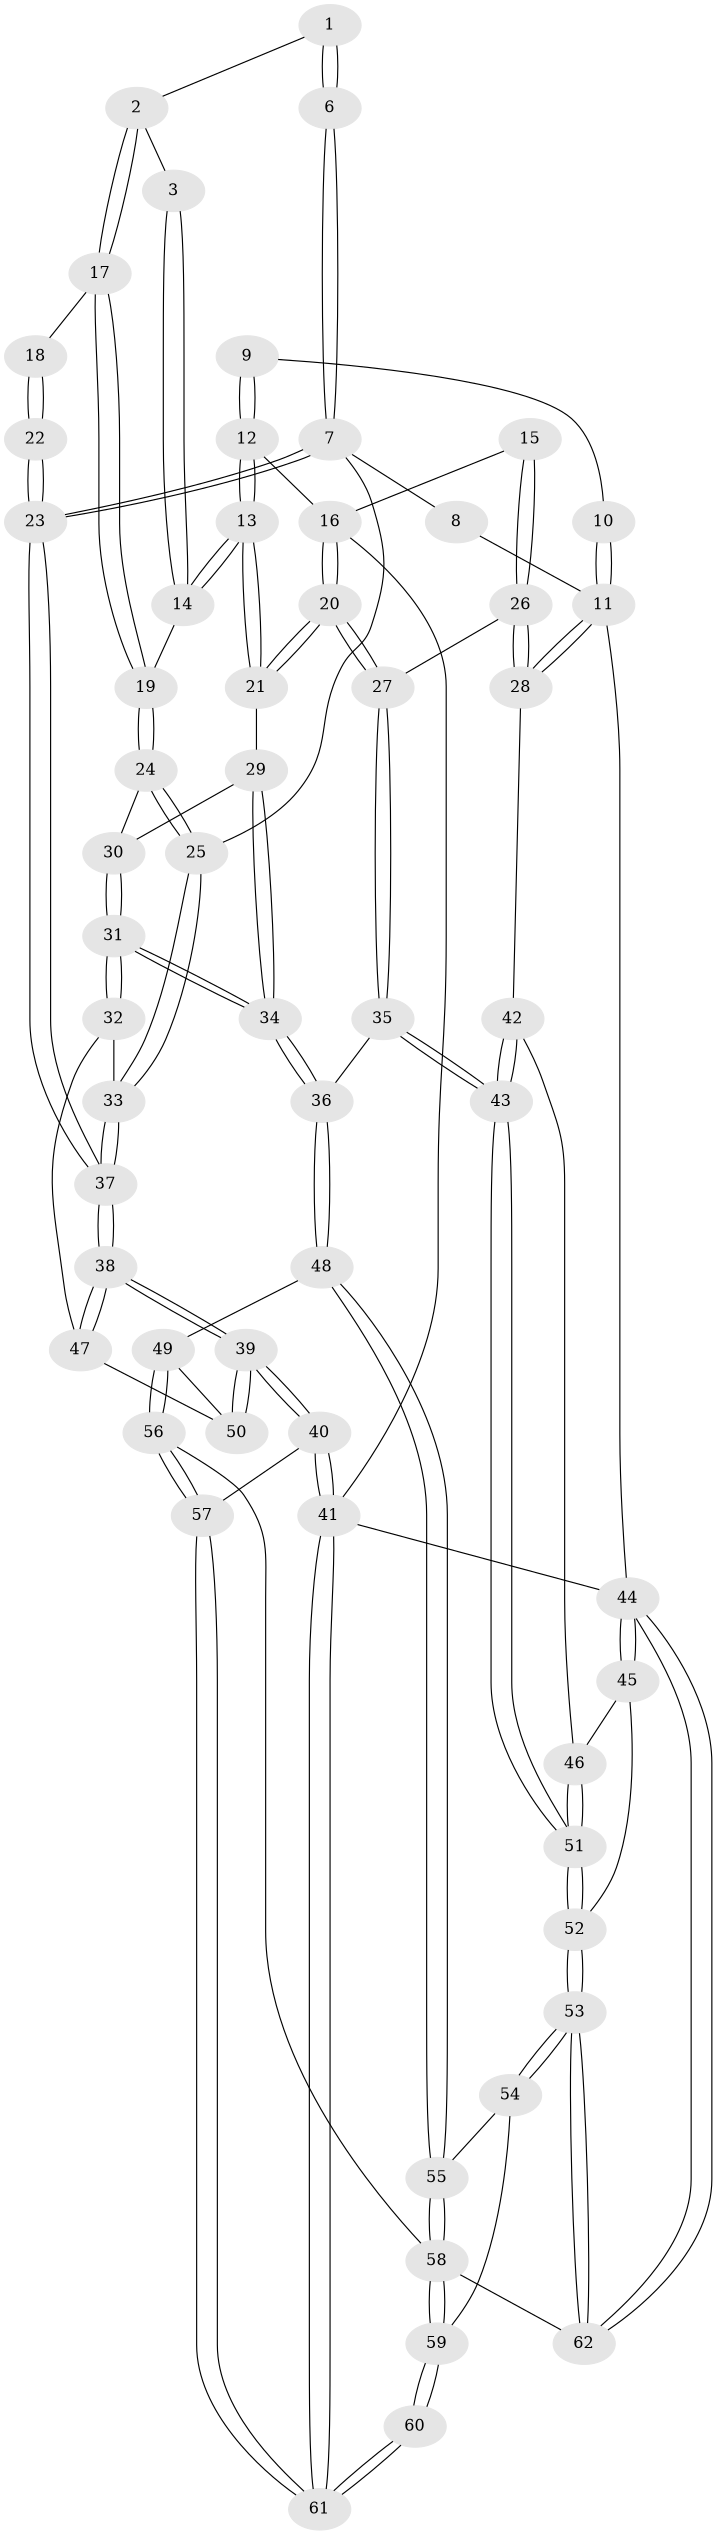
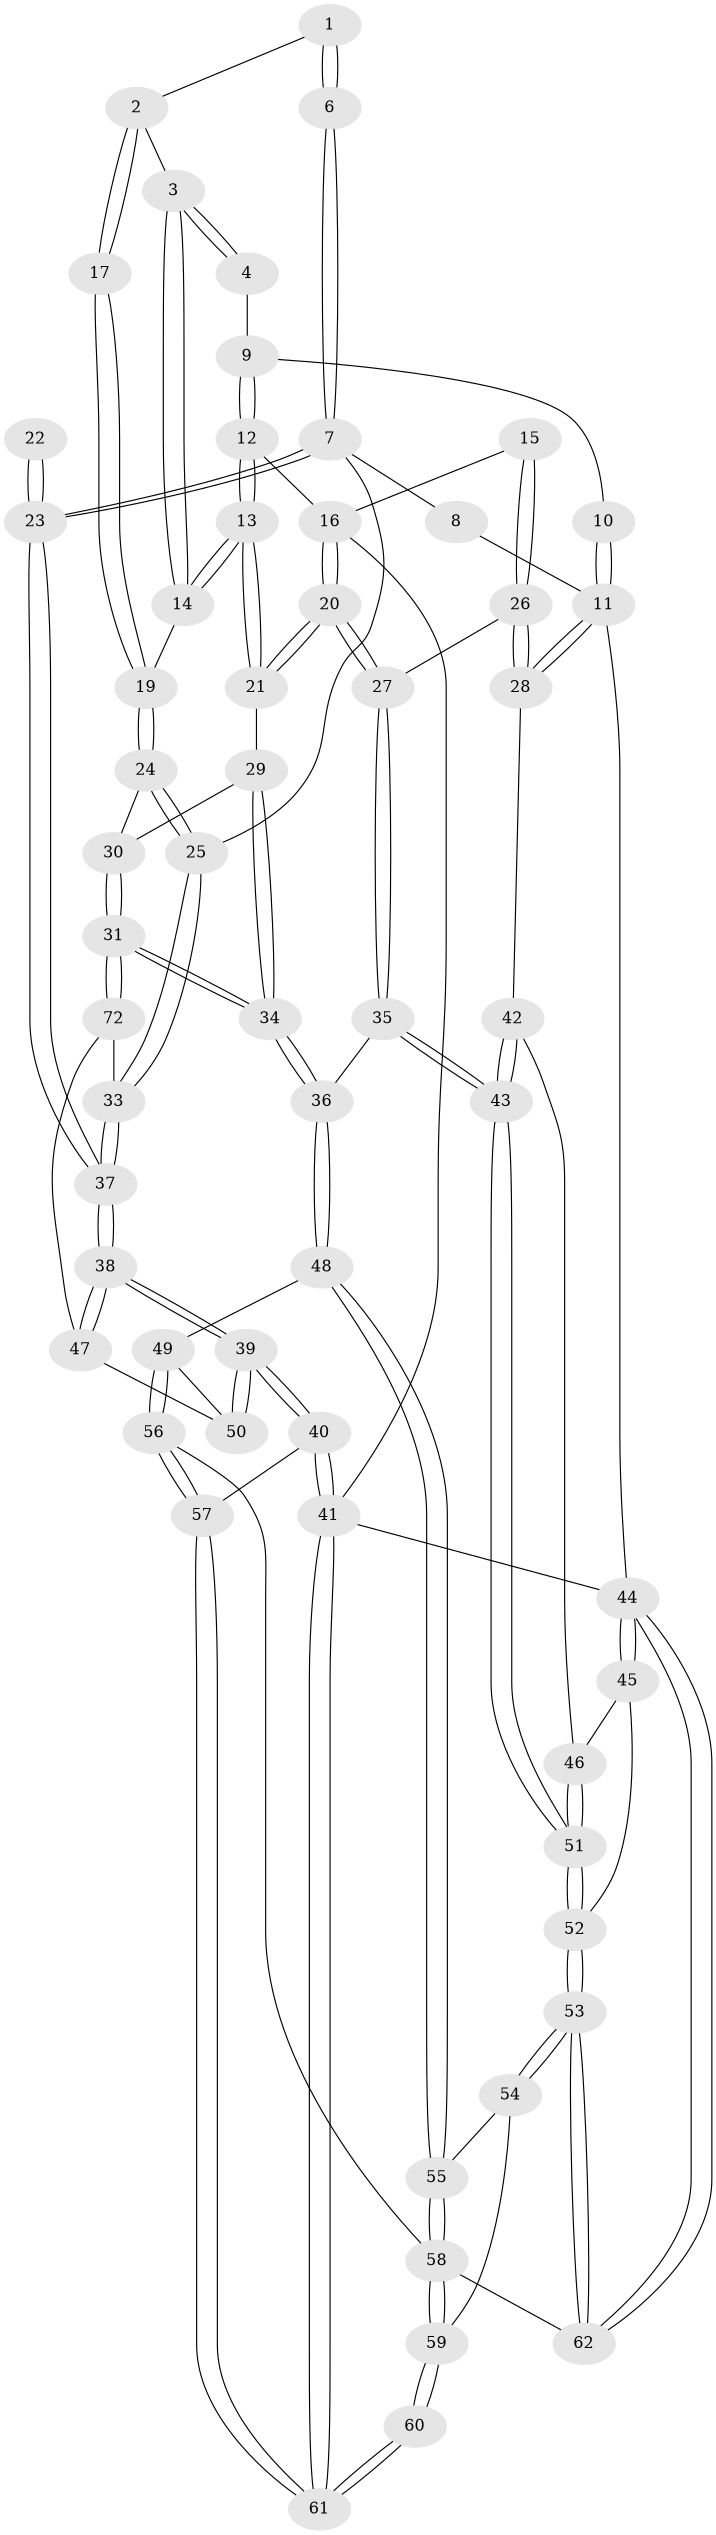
node "4": added
node "18": removed
node "32": label "32" -> "72"
